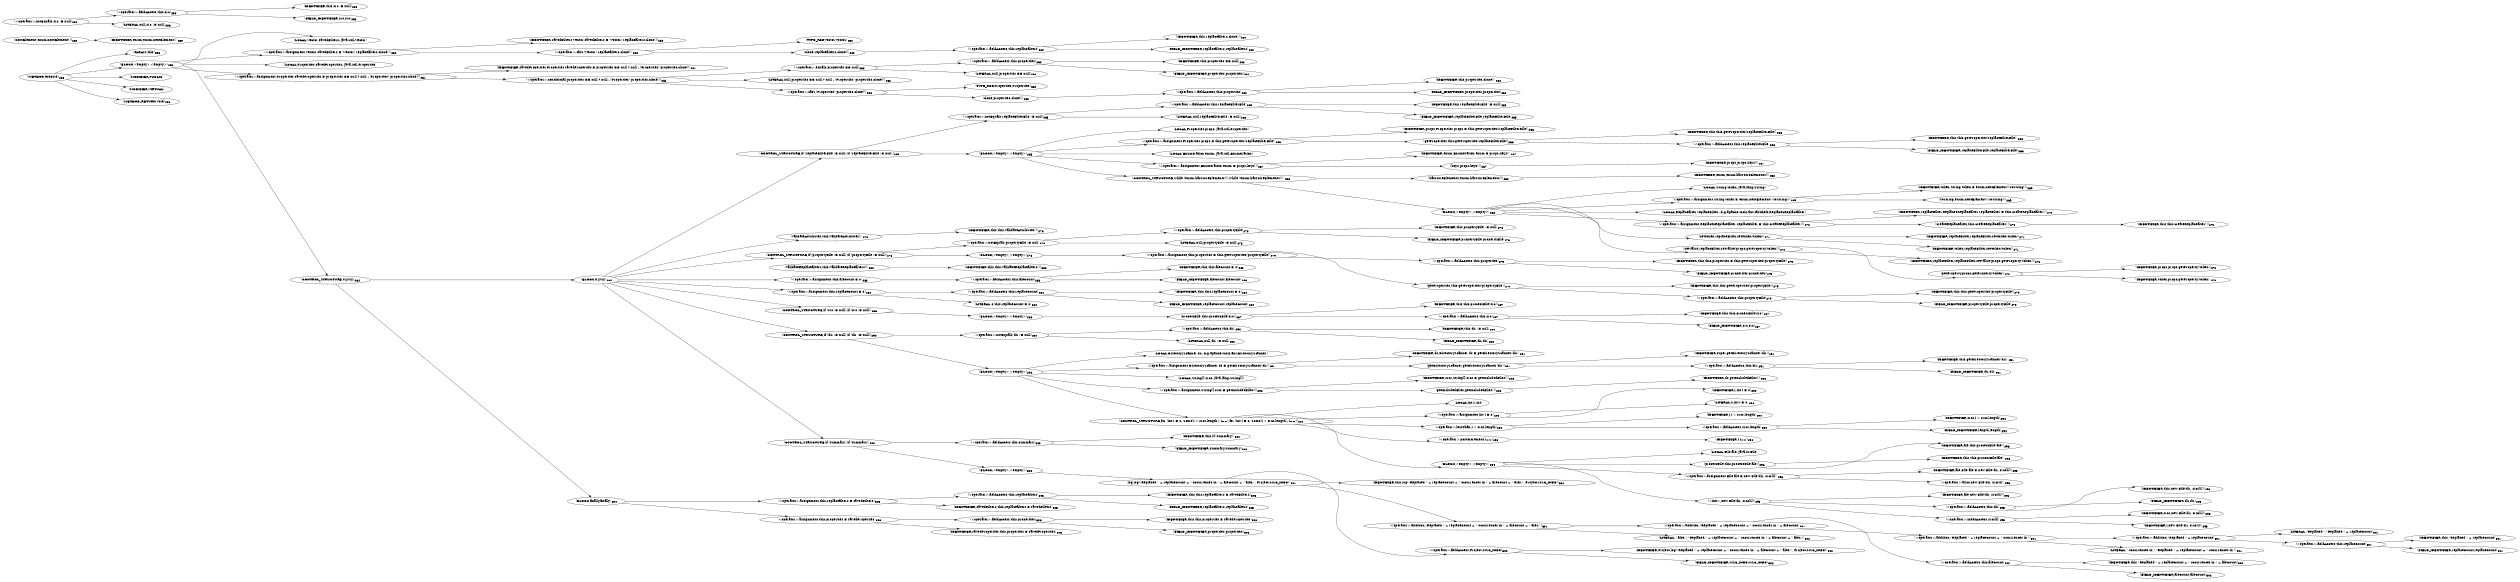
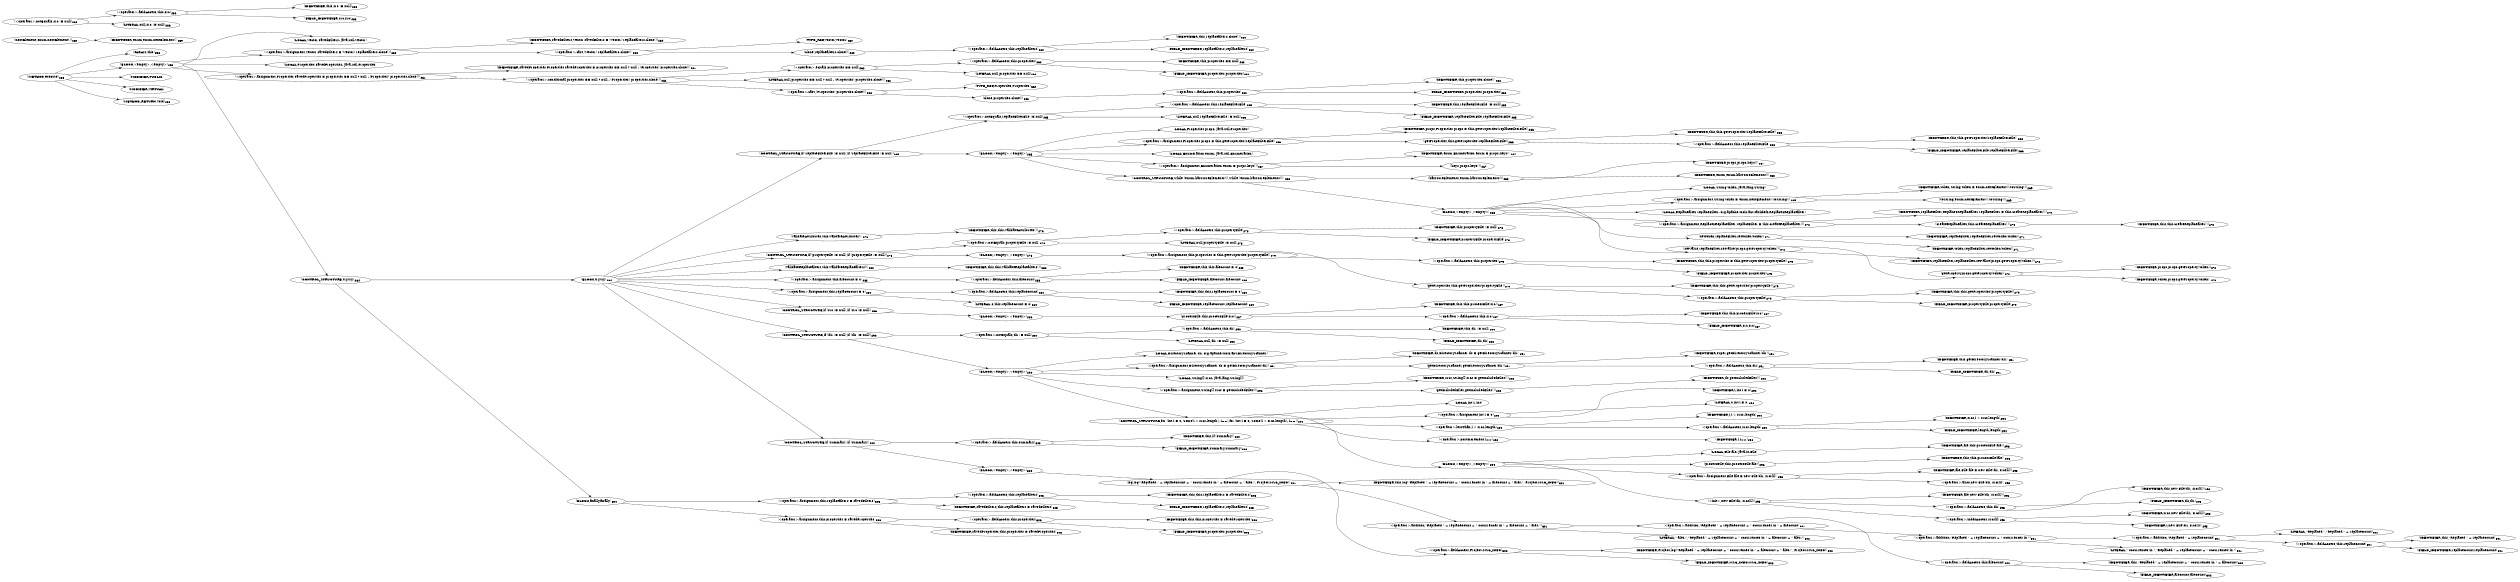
edge "(keys,props.keys())" -> "(IDENTIFIER,props,props.keys())": now "(hasMoreElements,enum.hasMoreElements())" -> "(IDENTIFIER,props,props.keys())"
edge "(BLOCK,try,try)" -> "(validateReplacefilters,this.validateReplacefilters())": added
edge "(processFile,this.processFile(file))" -> "(IDENTIFIER,file,this.processFile(file))": now "(LOCAL,File file: java.io.File)" -> "(IDENTIFIER,file,this.processFile(file))"
